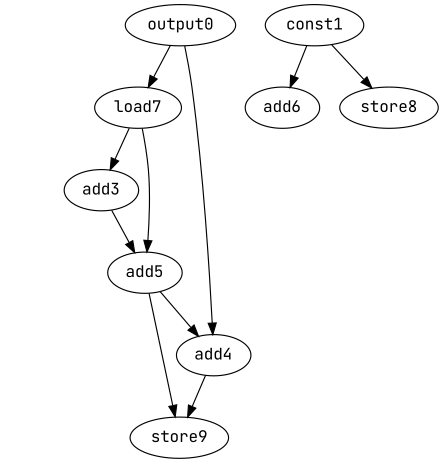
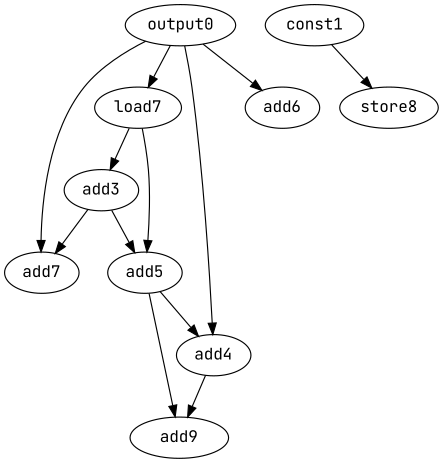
edge "const1" -> "add6": now "output0" -> "add6"
node "add7": added
node "store9": label "store9" -> "add9"
